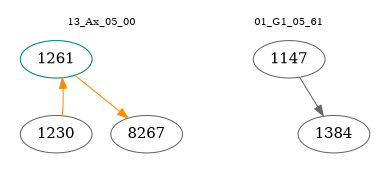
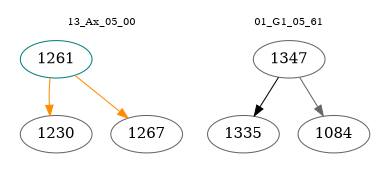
node "1147": label "1147" -> "1347"
edge "1230" -> "1261": reversed
node "8267": label "8267" -> "1267"
node "1335": added
node "1384": label "1384" -> "1084"
